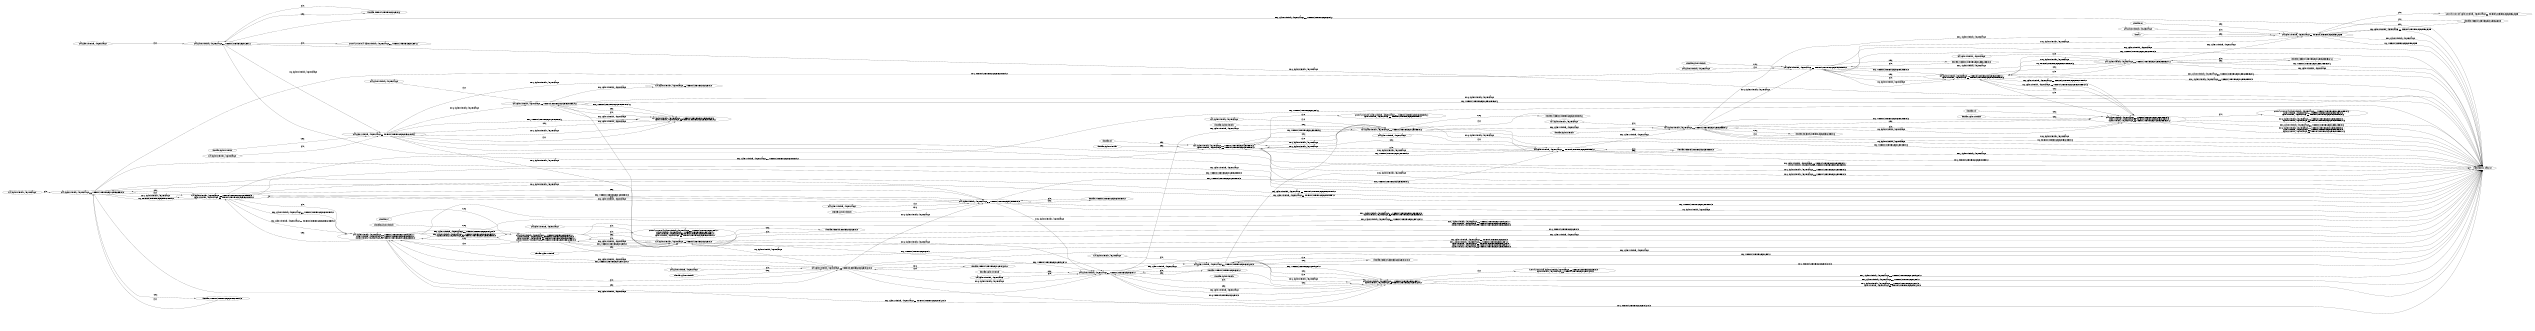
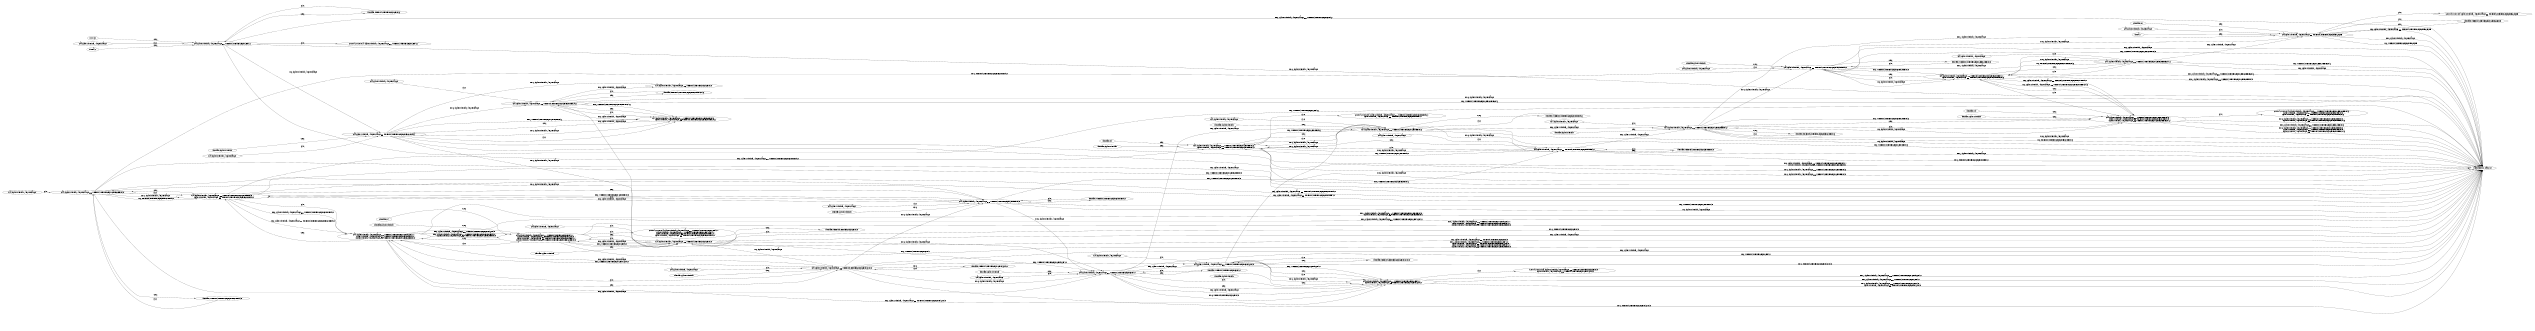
node "1000150": added
node "(Literal,2)": added
node "(Identifier,MBEDTLS_KEY_EXCHANGE_ECDHE_ECDSA)": removed
node "(Identifier,MBEDTLS_KEY_EXCHANGE_ECDH_ECDSA)": added
